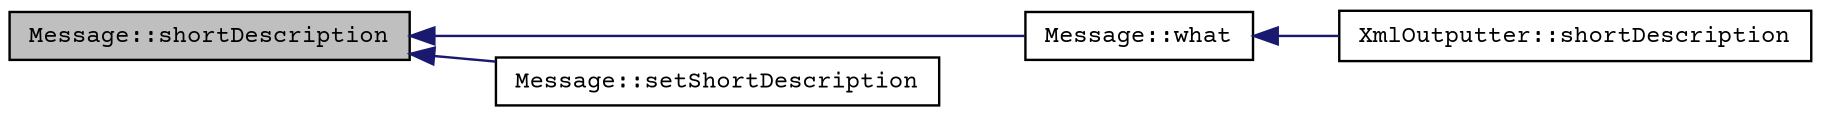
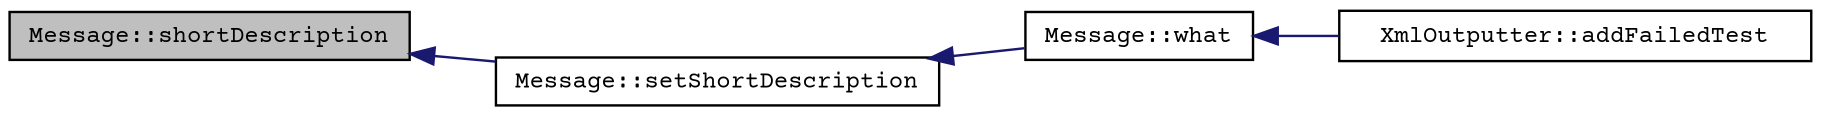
edge "Message::what" -> "Message::shortDescription": now "Message::what" -> "Message::setShortDescription"
node "XmlOutputter::shortDescription": label "XmlOutputter::shortDescription" -> "XmlOutputter::addFailedTest"
